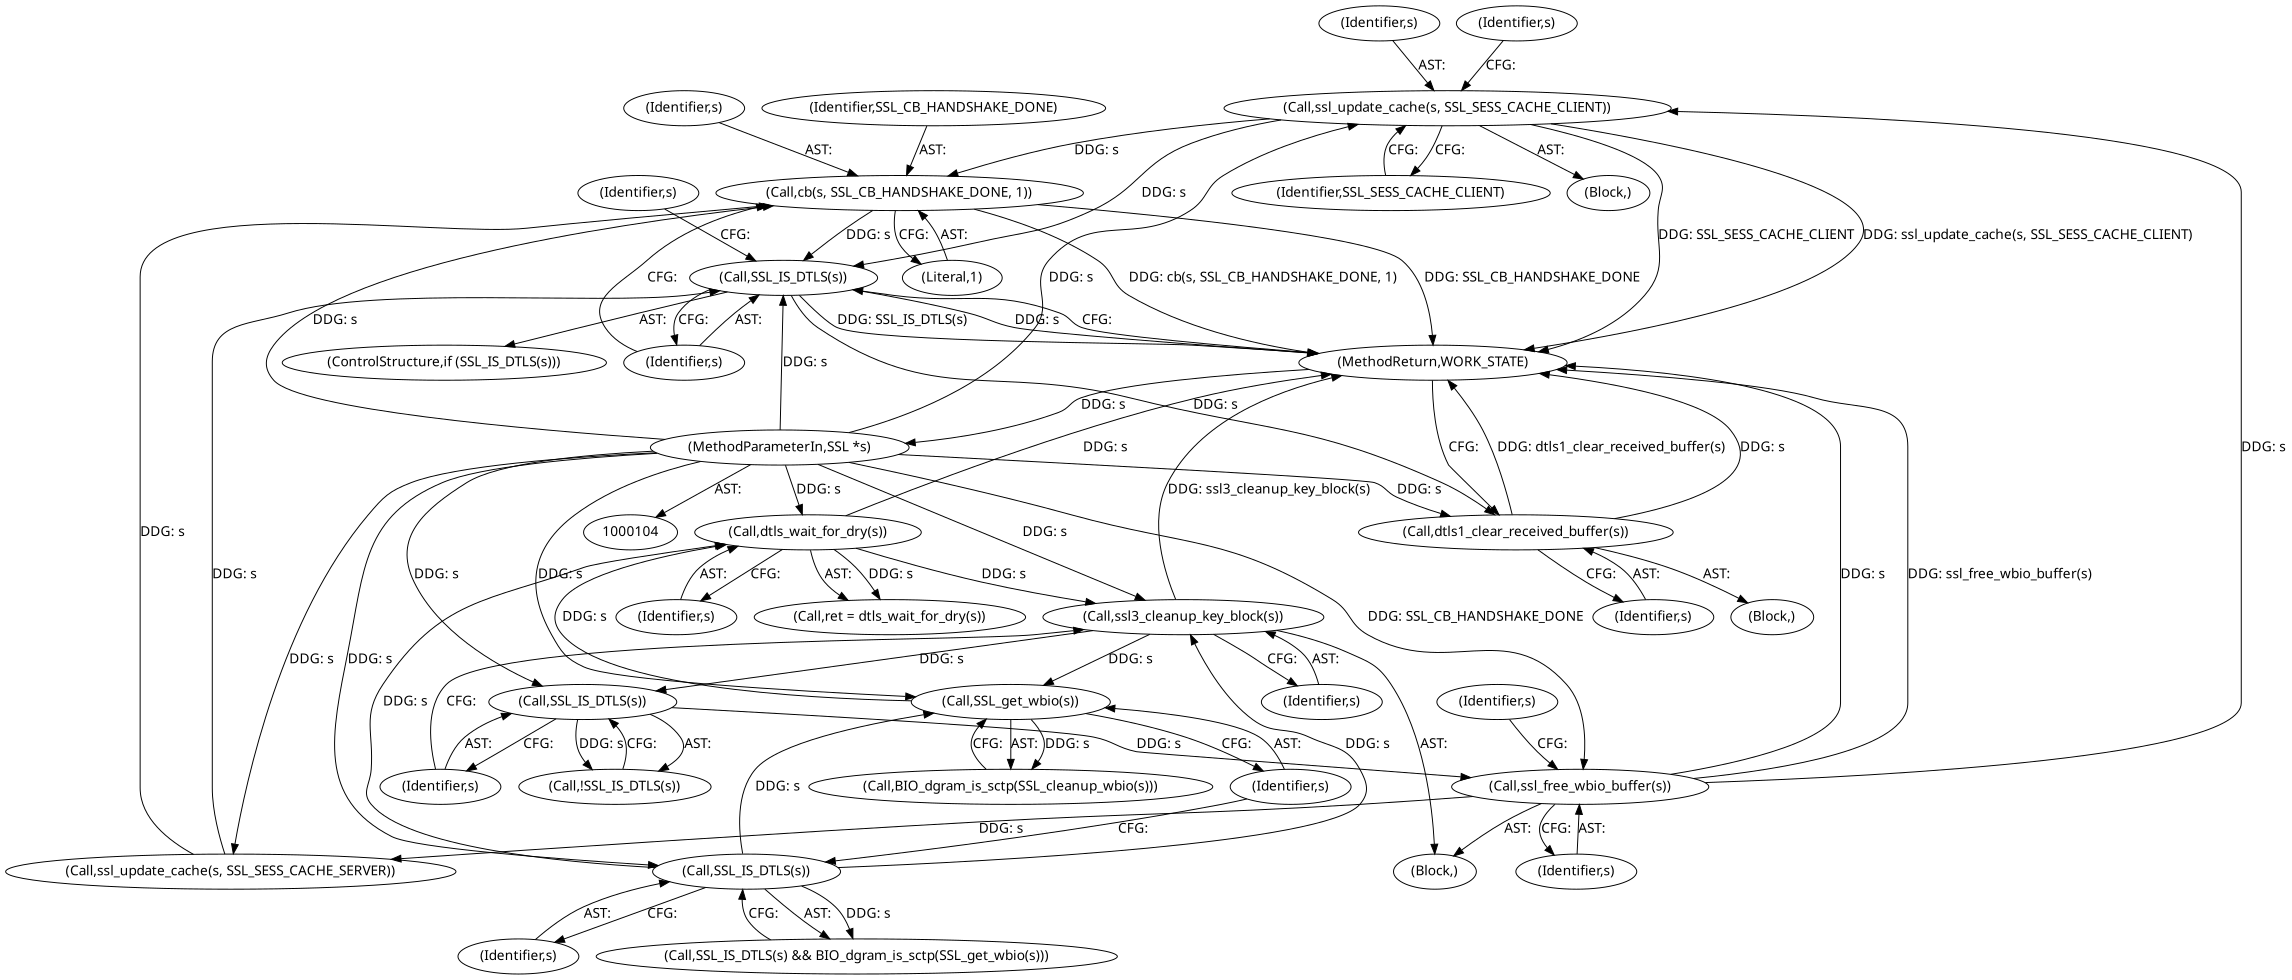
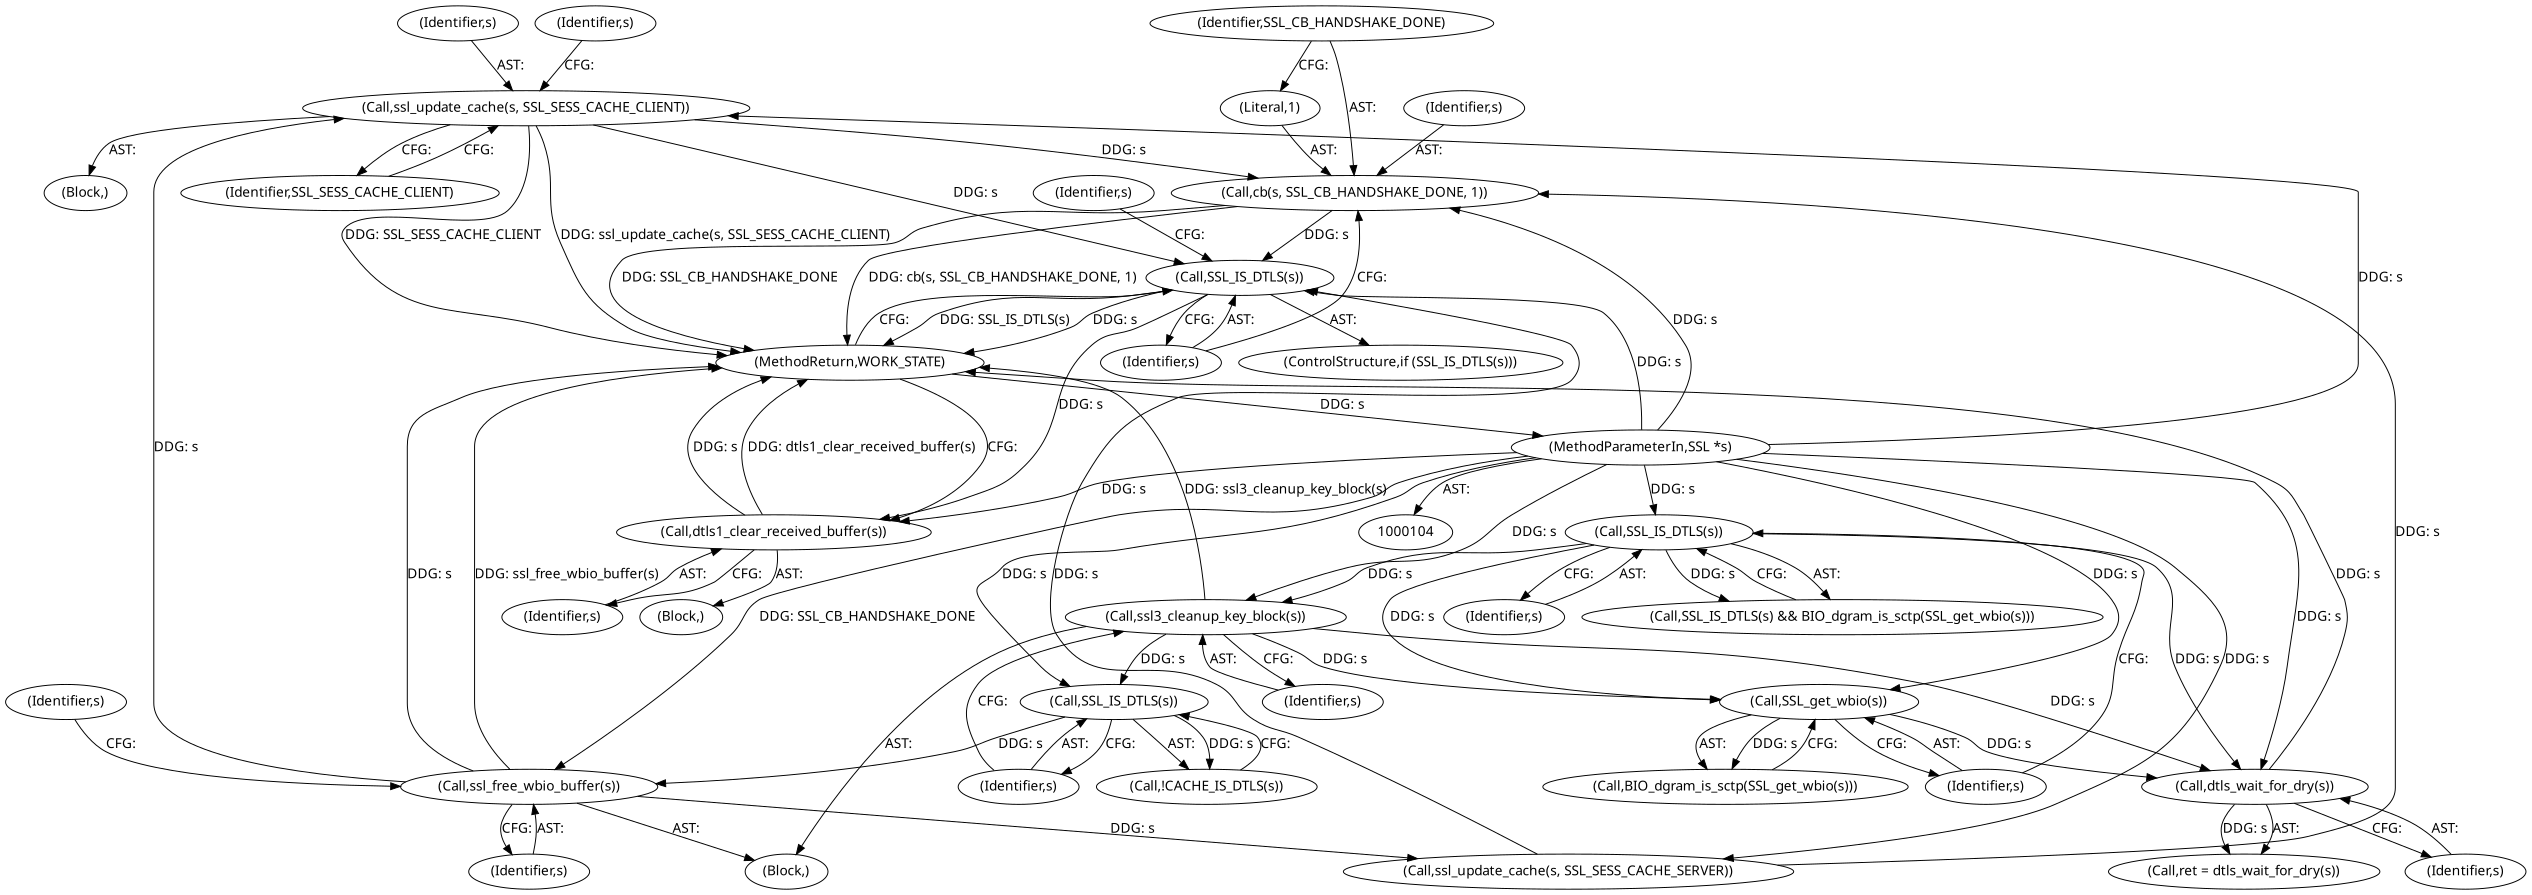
edge "(Call,cb(s, SSL_CB_HANDSHAKE_DONE, 1))" -> "(Literal,1)": now "(Identifier,SSL_CB_HANDSHAKE_DONE)" -> "(Literal,1)"
edge "(Call,dtls_wait_for_dry(s))" -> "(Call,ssl3_cleanup_key_block(s))": reversed
node "(Call,!SSL_IS_DTLS(s))": label "(Call,!SSL_IS_DTLS(s))" -> "(Call,!CACHE_IS_DTLS(s))"
node "(Call,BIO_dgram_is_sctp(SSL_cleanup_wbio(s)))": label "(Call,BIO_dgram_is_sctp(SSL_cleanup_wbio(s)))" -> "(Call,BIO_dgram_is_sctp(SSL_get_wbio(s)))"
